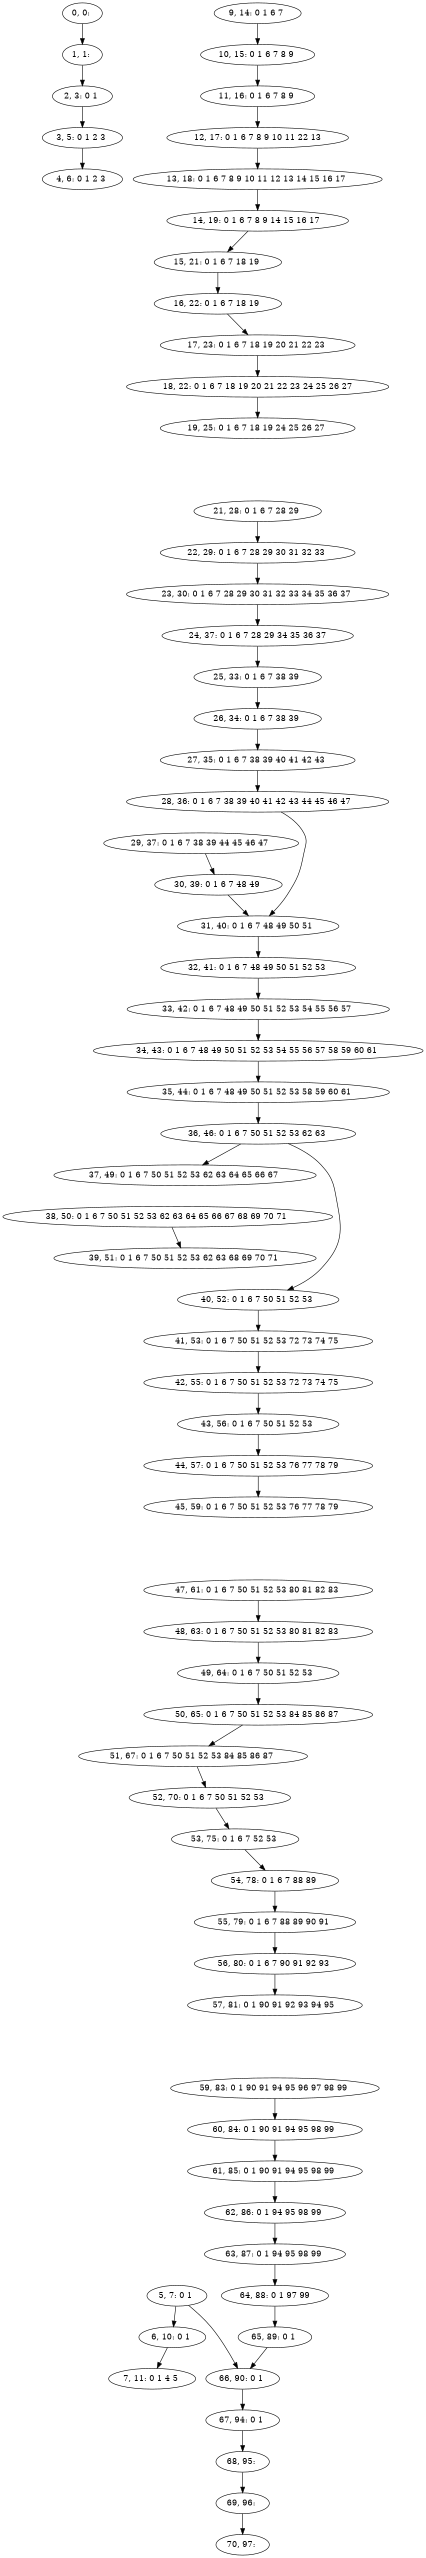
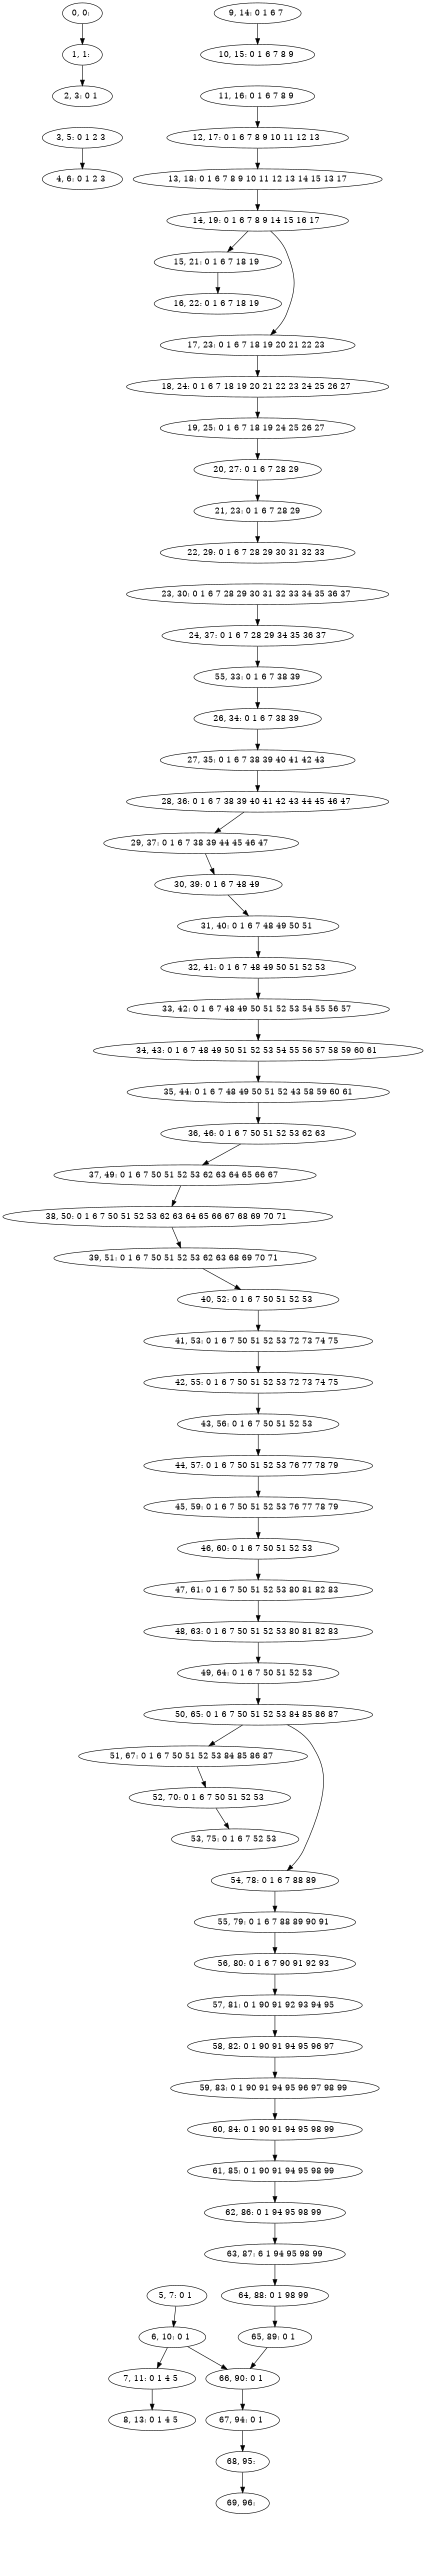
edge "10, 15: 0 1 6 7 8 9" -> "11, 16: 0 1 6 7 8 9": removed
edge "2, 3: 0 1" -> "3, 5: 0 1 2 3": removed
node "12, 17: 0 1 6 7 8 9 10 11 22 13": label "12, 17: 0 1 6 7 8 9 10 11 22 13" -> "12, 17: 0 1 6 7 8 9 10 11 12 13"
node "13, 18: 0 1 6 7 8 9 10 11 12 13 14 15 16 17": label "13, 18: 0 1 6 7 8 9 10 11 12 13 14 15 16 17" -> "13, 18: 0 1 6 7 8 9 10 11 12 13 14 15 13 17"
edge "16, 22: 0 1 6 7 18 19" -> "17, 23: 0 1 6 7 18 19 20 21 22 23": now "14, 19: 0 1 6 7 8 9 14 15 16 17" -> "17, 23: 0 1 6 7 18 19 20 21 22 23"
node "18, 22: 0 1 6 7 18 19 20 21 22 23 24 25 26 27": label "18, 22: 0 1 6 7 18 19 20 21 22 23 24 25 26 27" -> "18, 24: 0 1 6 7 18 19 20 21 22 23 24 25 26 27"
node "20, 27: 0 1 6 7 28 29": added
node "21, 28: 0 1 6 7 28 29": label "21, 28: 0 1 6 7 28 29" -> "21, 23: 0 1 6 7 28 29"
edge "22, 29: 0 1 6 7 28 29 30 31 32 33" -> "23, 30: 0 1 6 7 28 29 30 31 32 33 34 35 36 37": removed
node "25, 33: 0 1 6 7 38 39": label "25, 33: 0 1 6 7 38 39" -> "55, 33: 0 1 6 7 38 39"
edge "28, 36: 0 1 6 7 38 39 40 41 42 43 44 45 46 47" -> "31, 40: 0 1 6 7 48 49 50 51": now "28, 36: 0 1 6 7 38 39 40 41 42 43 44 45 46 47" -> "29, 37: 0 1 6 7 38 39 44 45 46 47"
node "35, 44: 0 1 6 7 48 49 50 51 52 53 58 59 60 61": label "35, 44: 0 1 6 7 48 49 50 51 52 53 58 59 60 61" -> "35, 44: 0 1 6 7 48 49 50 51 52 43 58 59 60 61"
edge "37, 49: 0 1 6 7 50 51 52 53 62 63 64 65 66 67" -> "38, 50: 0 1 6 7 50 51 52 53 62 63 64 65 66 67 68 69 70 71": added
edge "36, 46: 0 1 6 7 50 51 52 53 62 63" -> "40, 52: 0 1 6 7 50 51 52 53": now "39, 51: 0 1 6 7 50 51 52 53 62 63 68 69 70 71" -> "40, 52: 0 1 6 7 50 51 52 53"
node "46, 60: 0 1 6 7 50 51 52 53": added
edge "53, 75: 0 1 6 7 52 53" -> "54, 78: 0 1 6 7 88 89": now "50, 65: 0 1 6 7 50 51 52 53 84 85 86 87" -> "54, 78: 0 1 6 7 88 89"
node "58, 82: 0 1 90 91 94 95 96 97": added
node "63, 87: 0 1 94 95 98 99": label "63, 87: 0 1 94 95 98 99" -> "63, 87: 6 1 94 95 98 99"
node "64, 88: 0 1 97 99": label "64, 88: 0 1 97 99" -> "64, 88: 0 1 98 99"
edge "5, 7: 0 1" -> "66, 90: 0 1": now "6, 10: 0 1" -> "66, 90: 0 1"
node "8, 13: 0 1 4 5": added
node "70, 97:": removed
